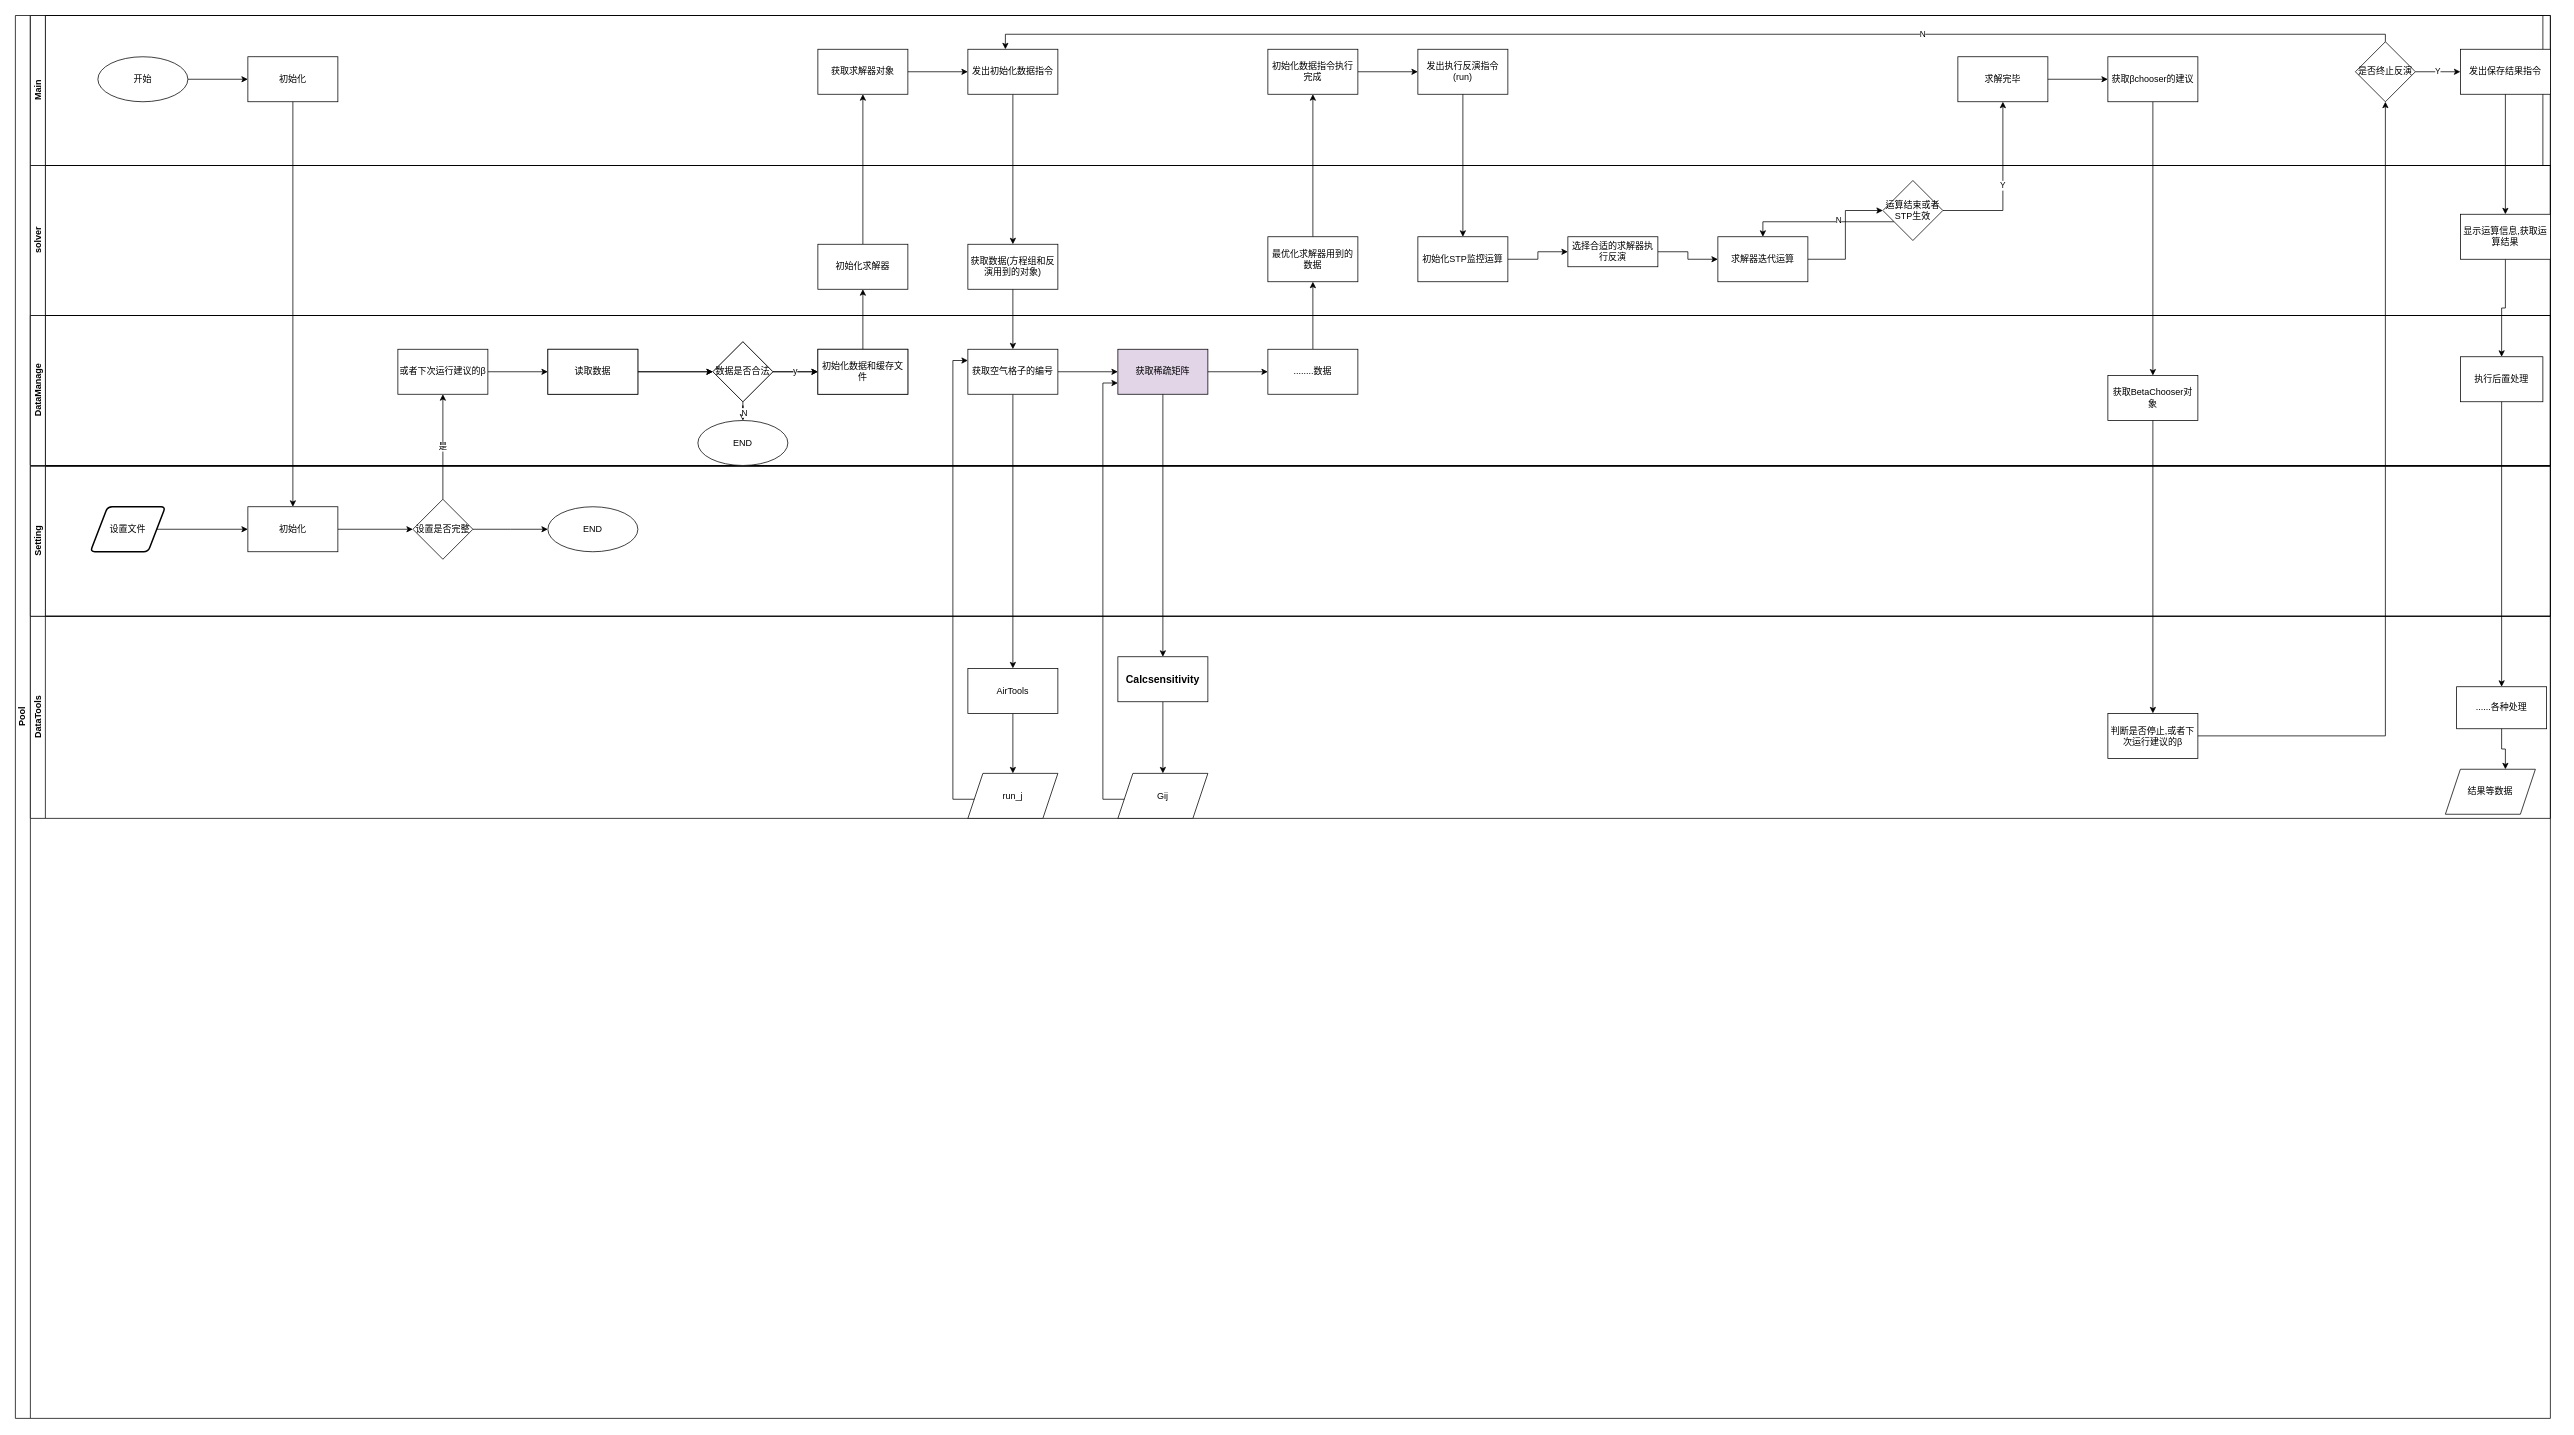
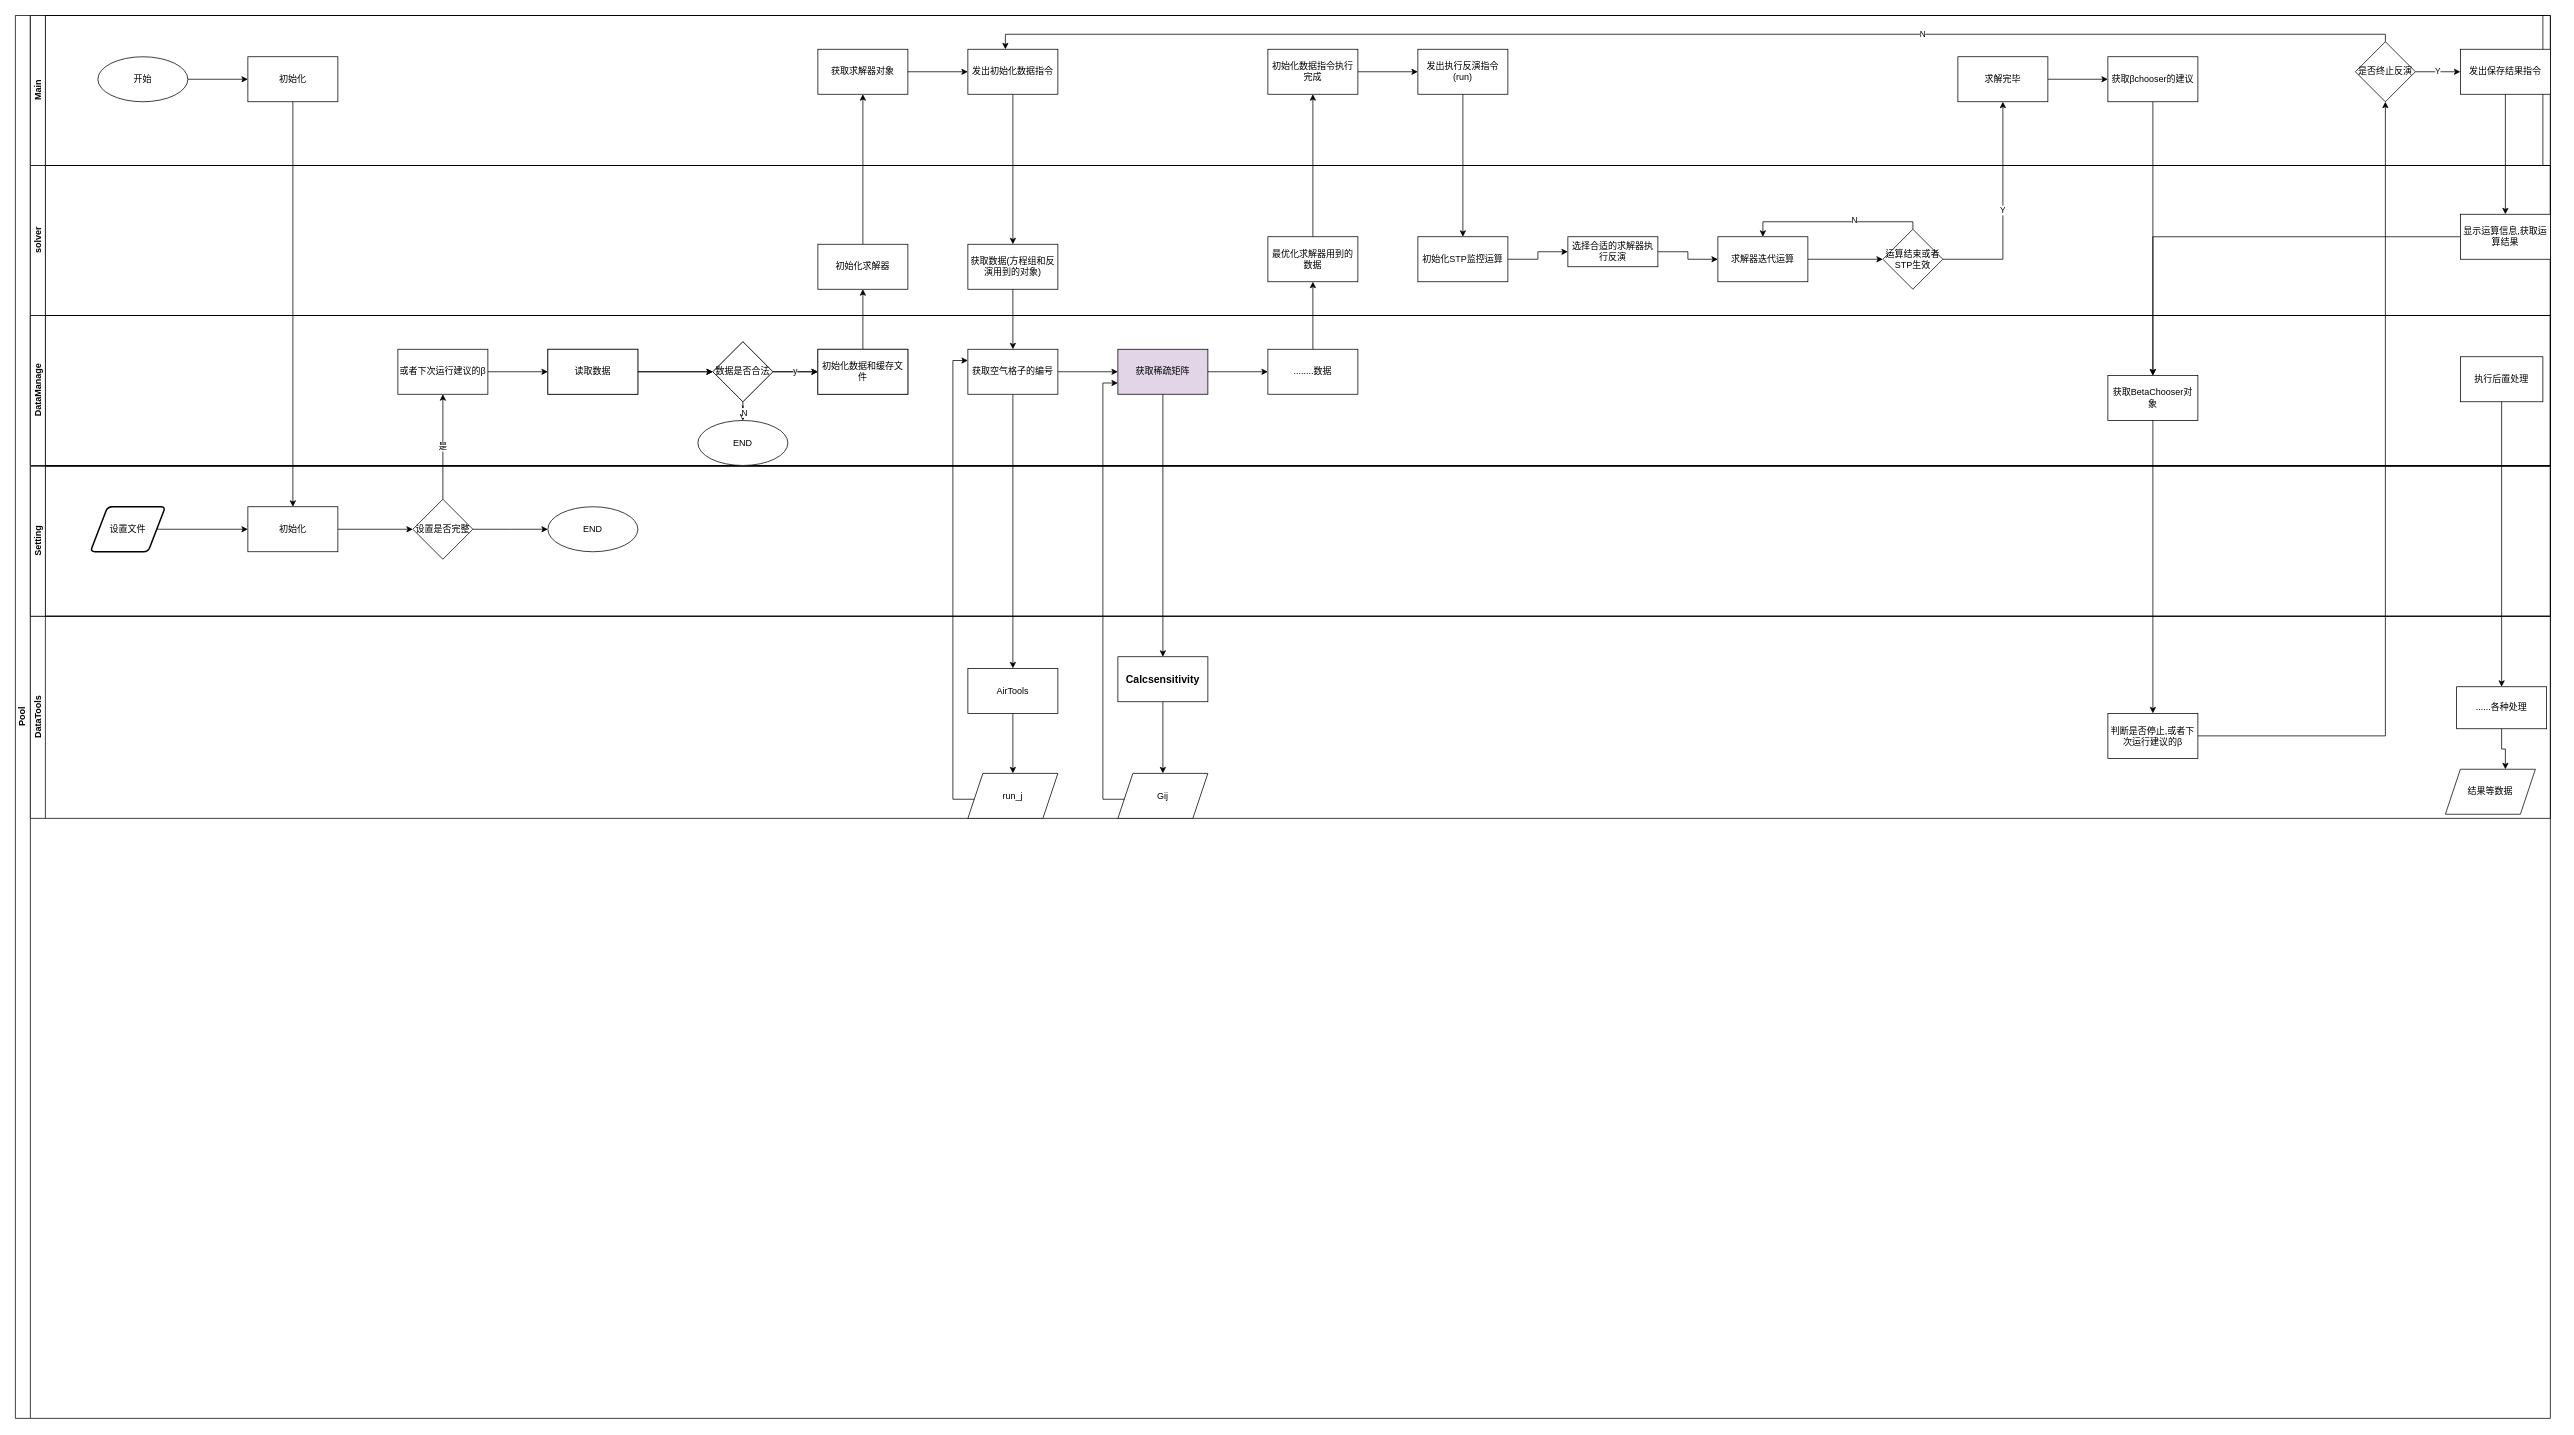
node "运算结束或者STP生效": moved (1913, 210) -> (1913, 259)
edge "显示运算信息,获取运算结果" -> "执行后置处理": now "显示运算信息,获取运算结果" -> "获取BetaChooser对象"
